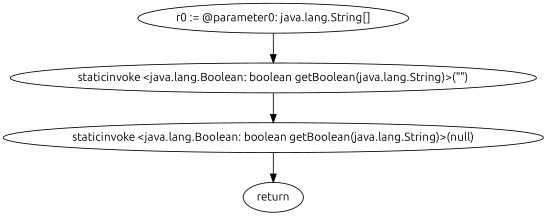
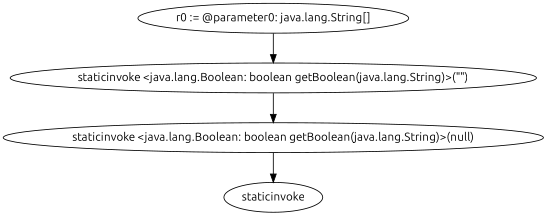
node "return": label "return" -> "staticinvoke"
